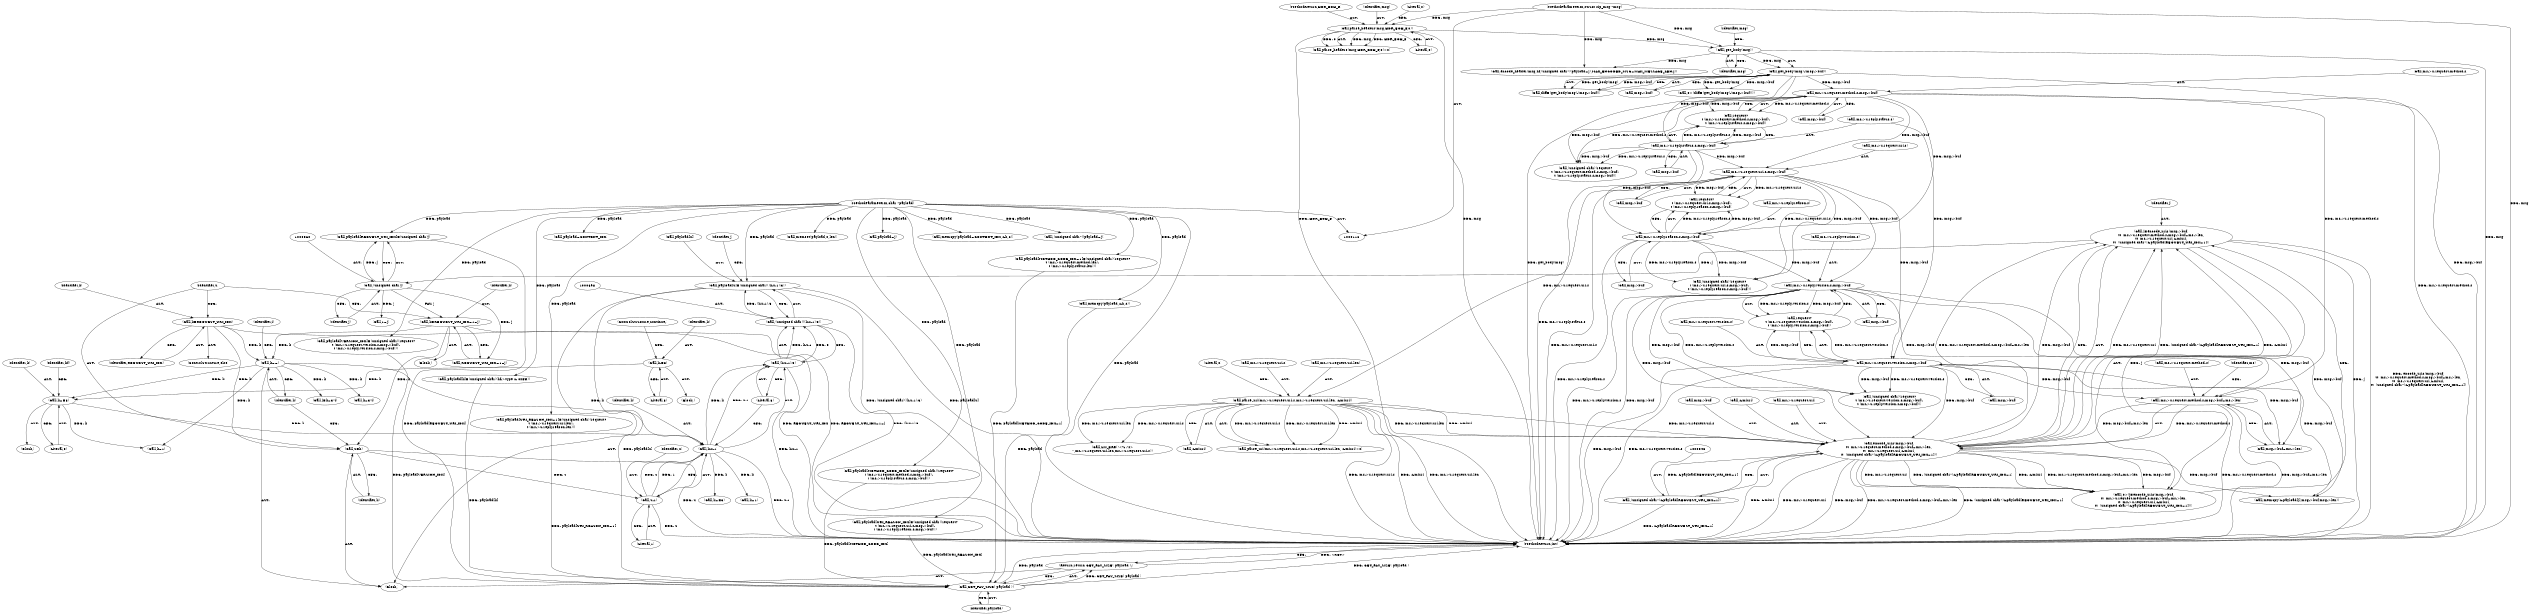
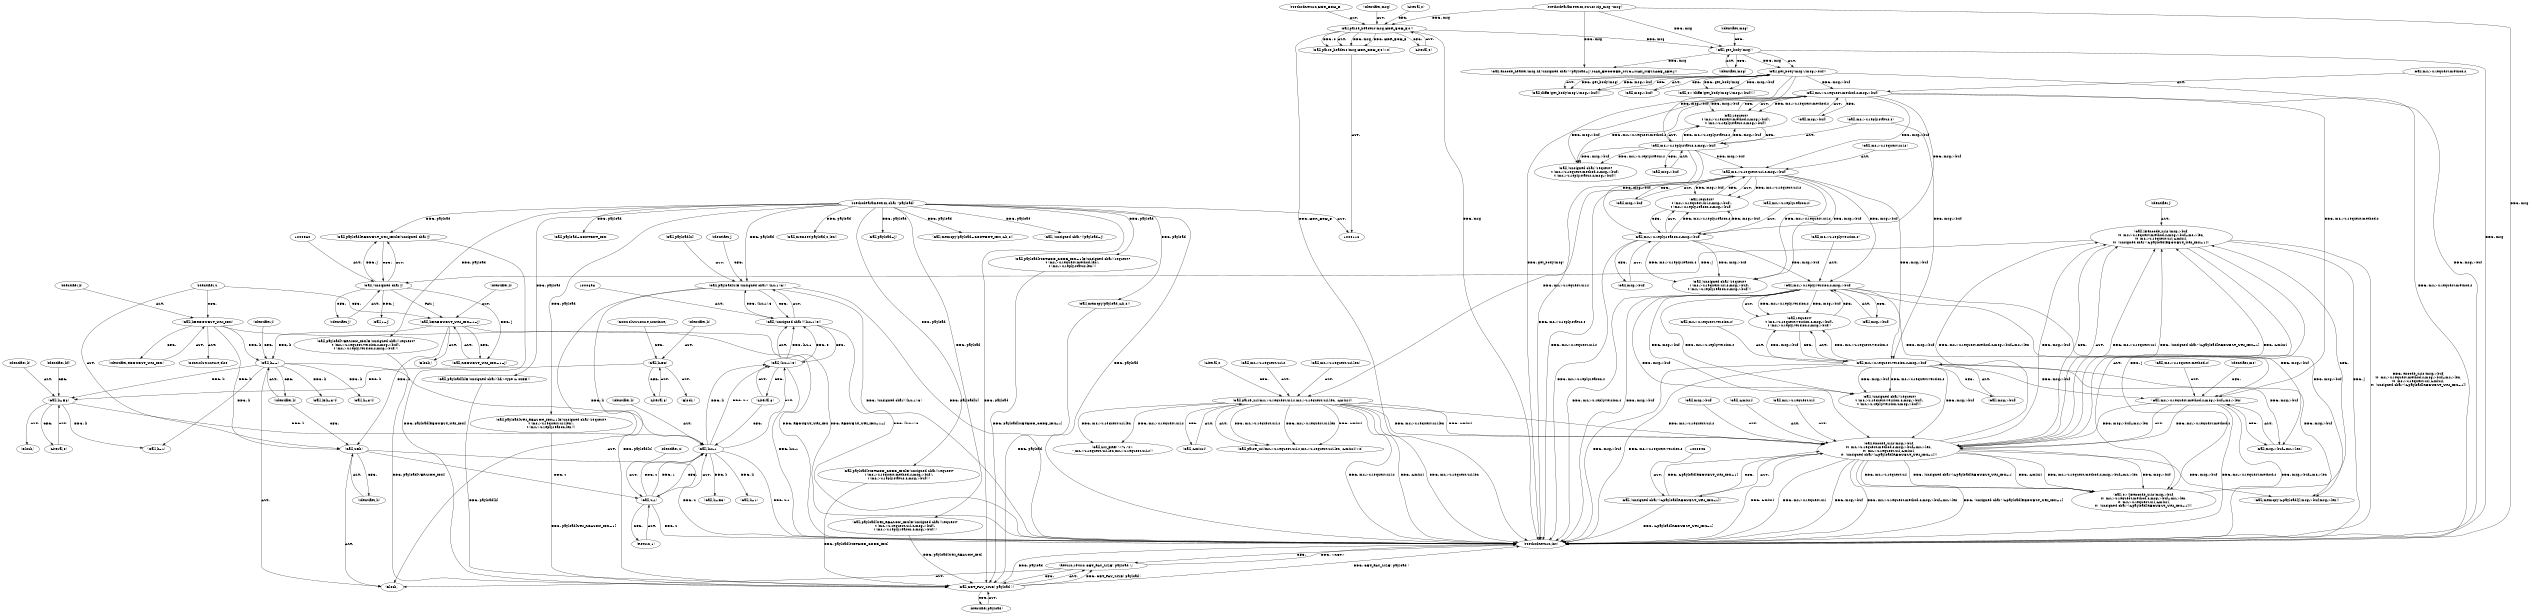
edge "(MethodParameterIn,struct sip_msg *msg)" -> "1000116": now "(Call,parse_headers(msg,HDR_EOH_F,0)<0)" -> "1000116"
edge "(MethodParameterIn,char *payload)" -> "(Call,GET_PAY_SIZE( payload ))": added, label "DDG: payload"
node "(Literal,1)": label "(Literal,1)" -> "(Return,1)"
